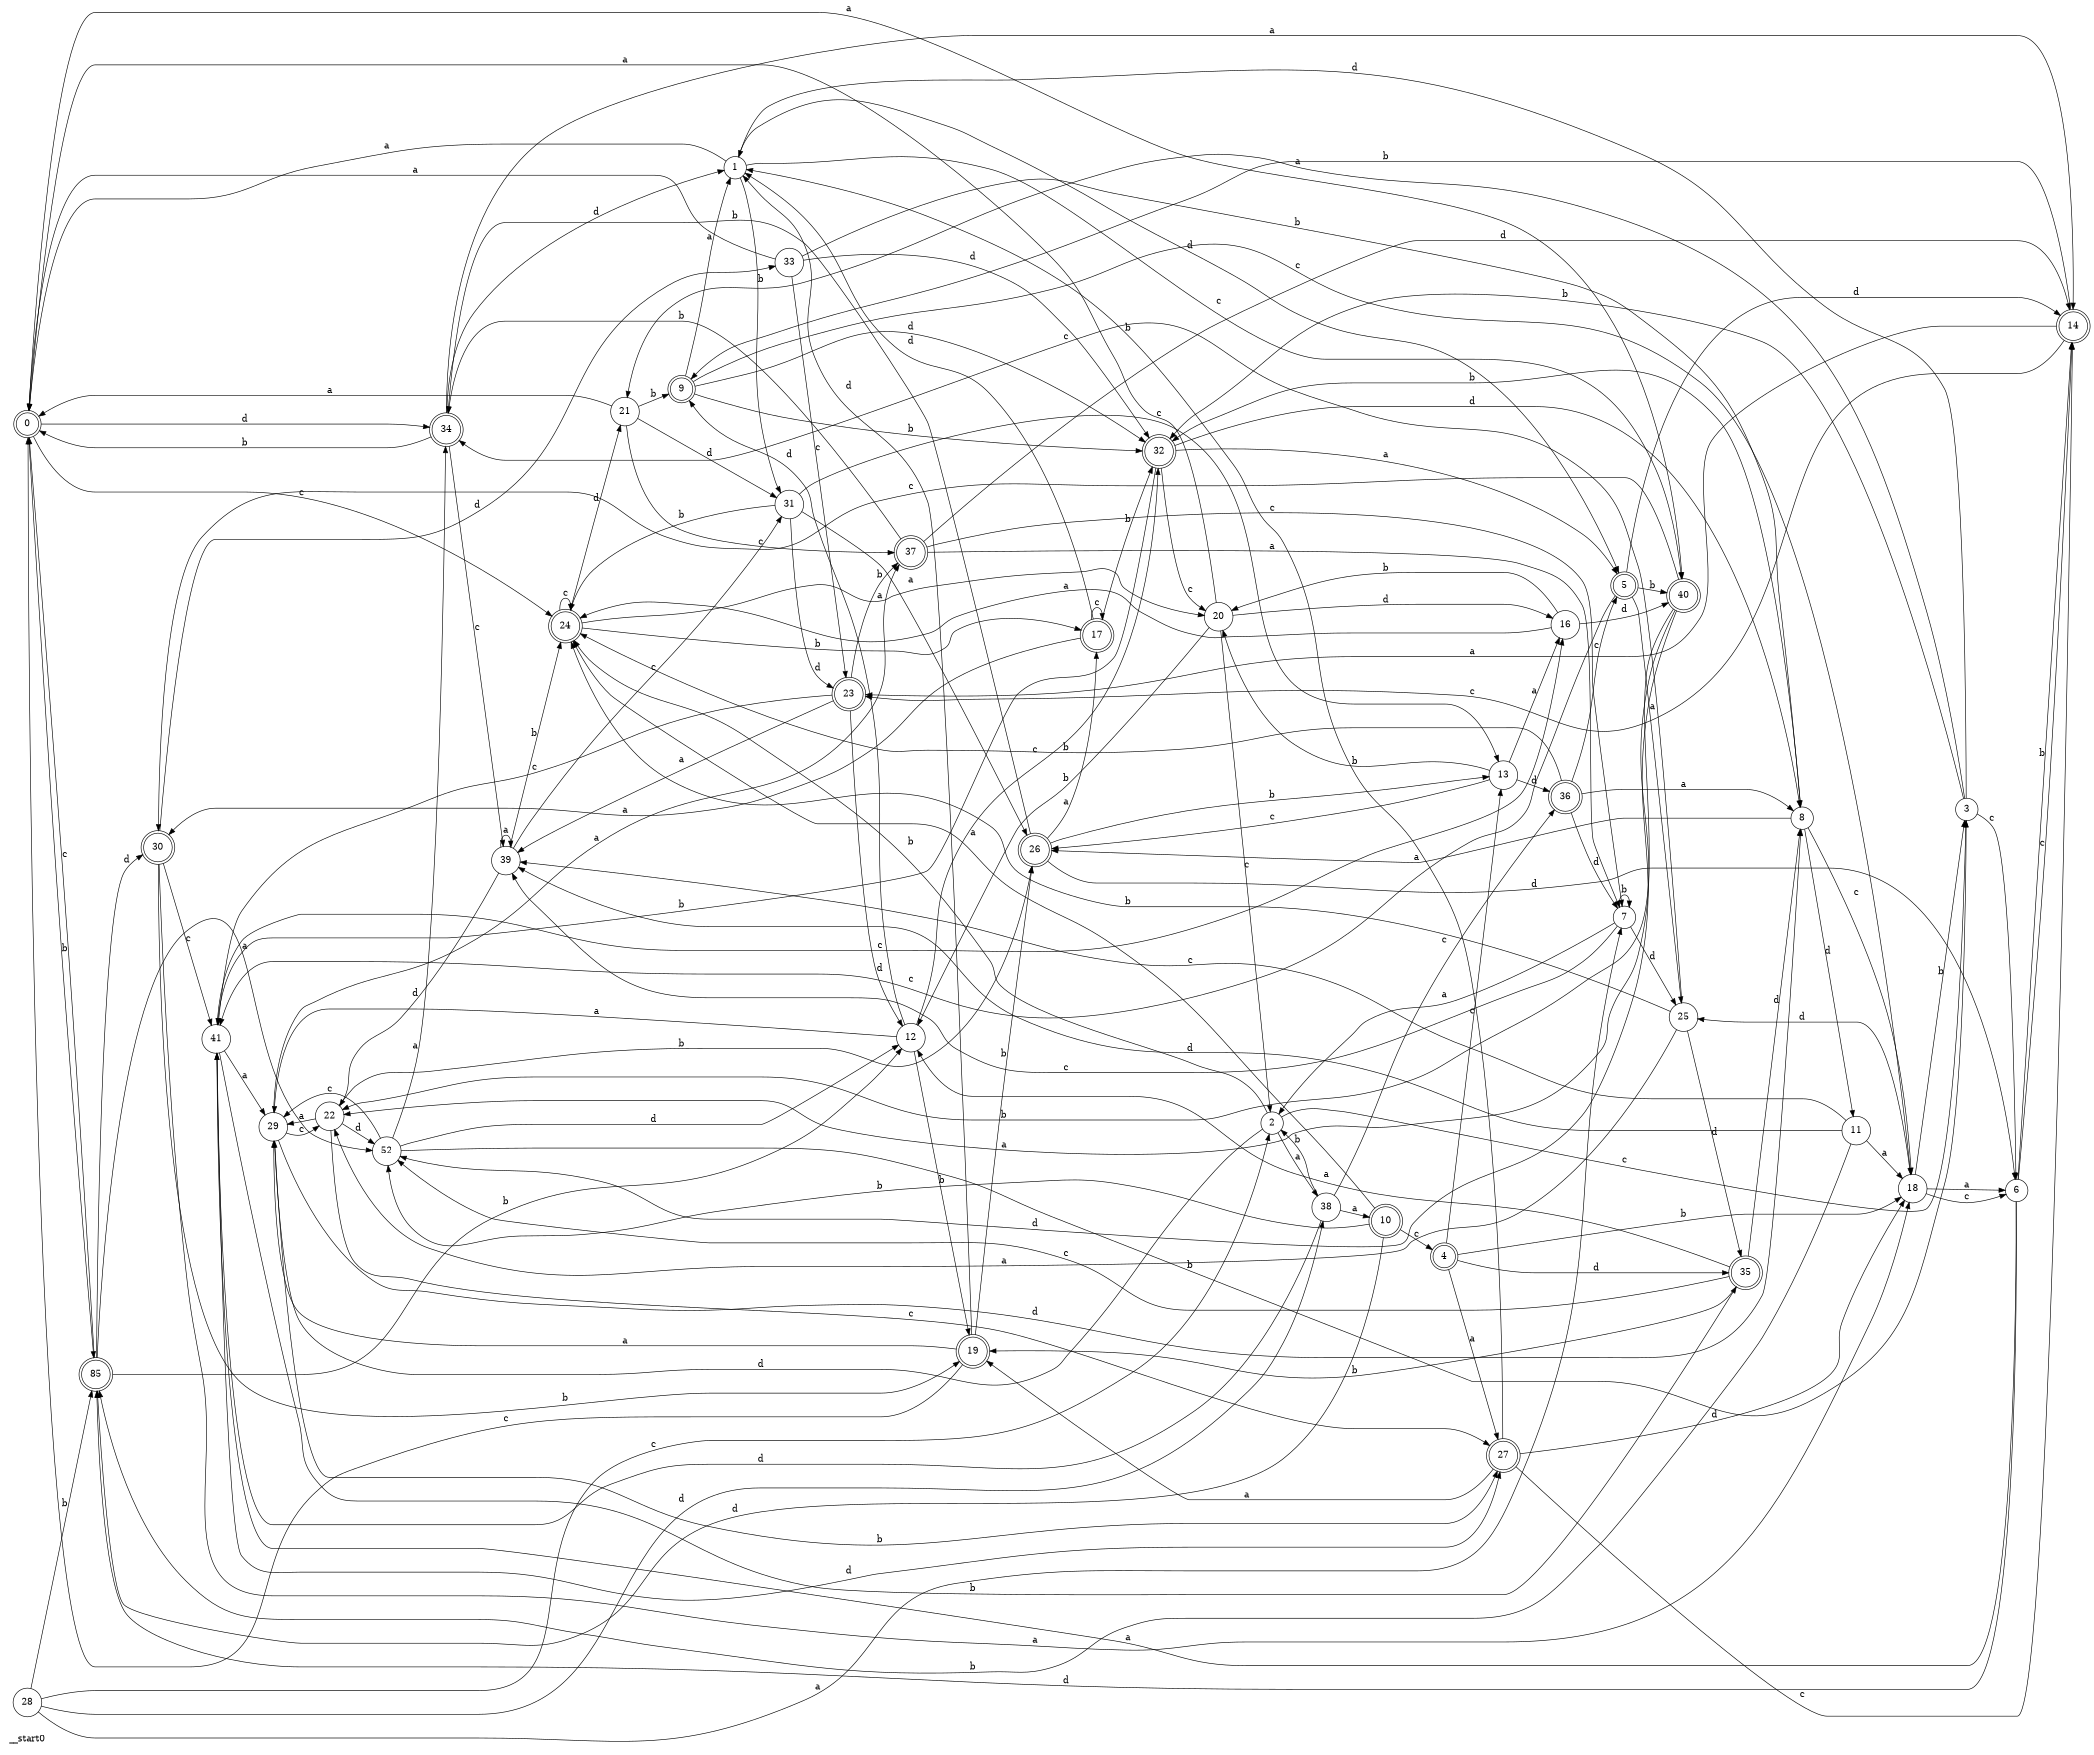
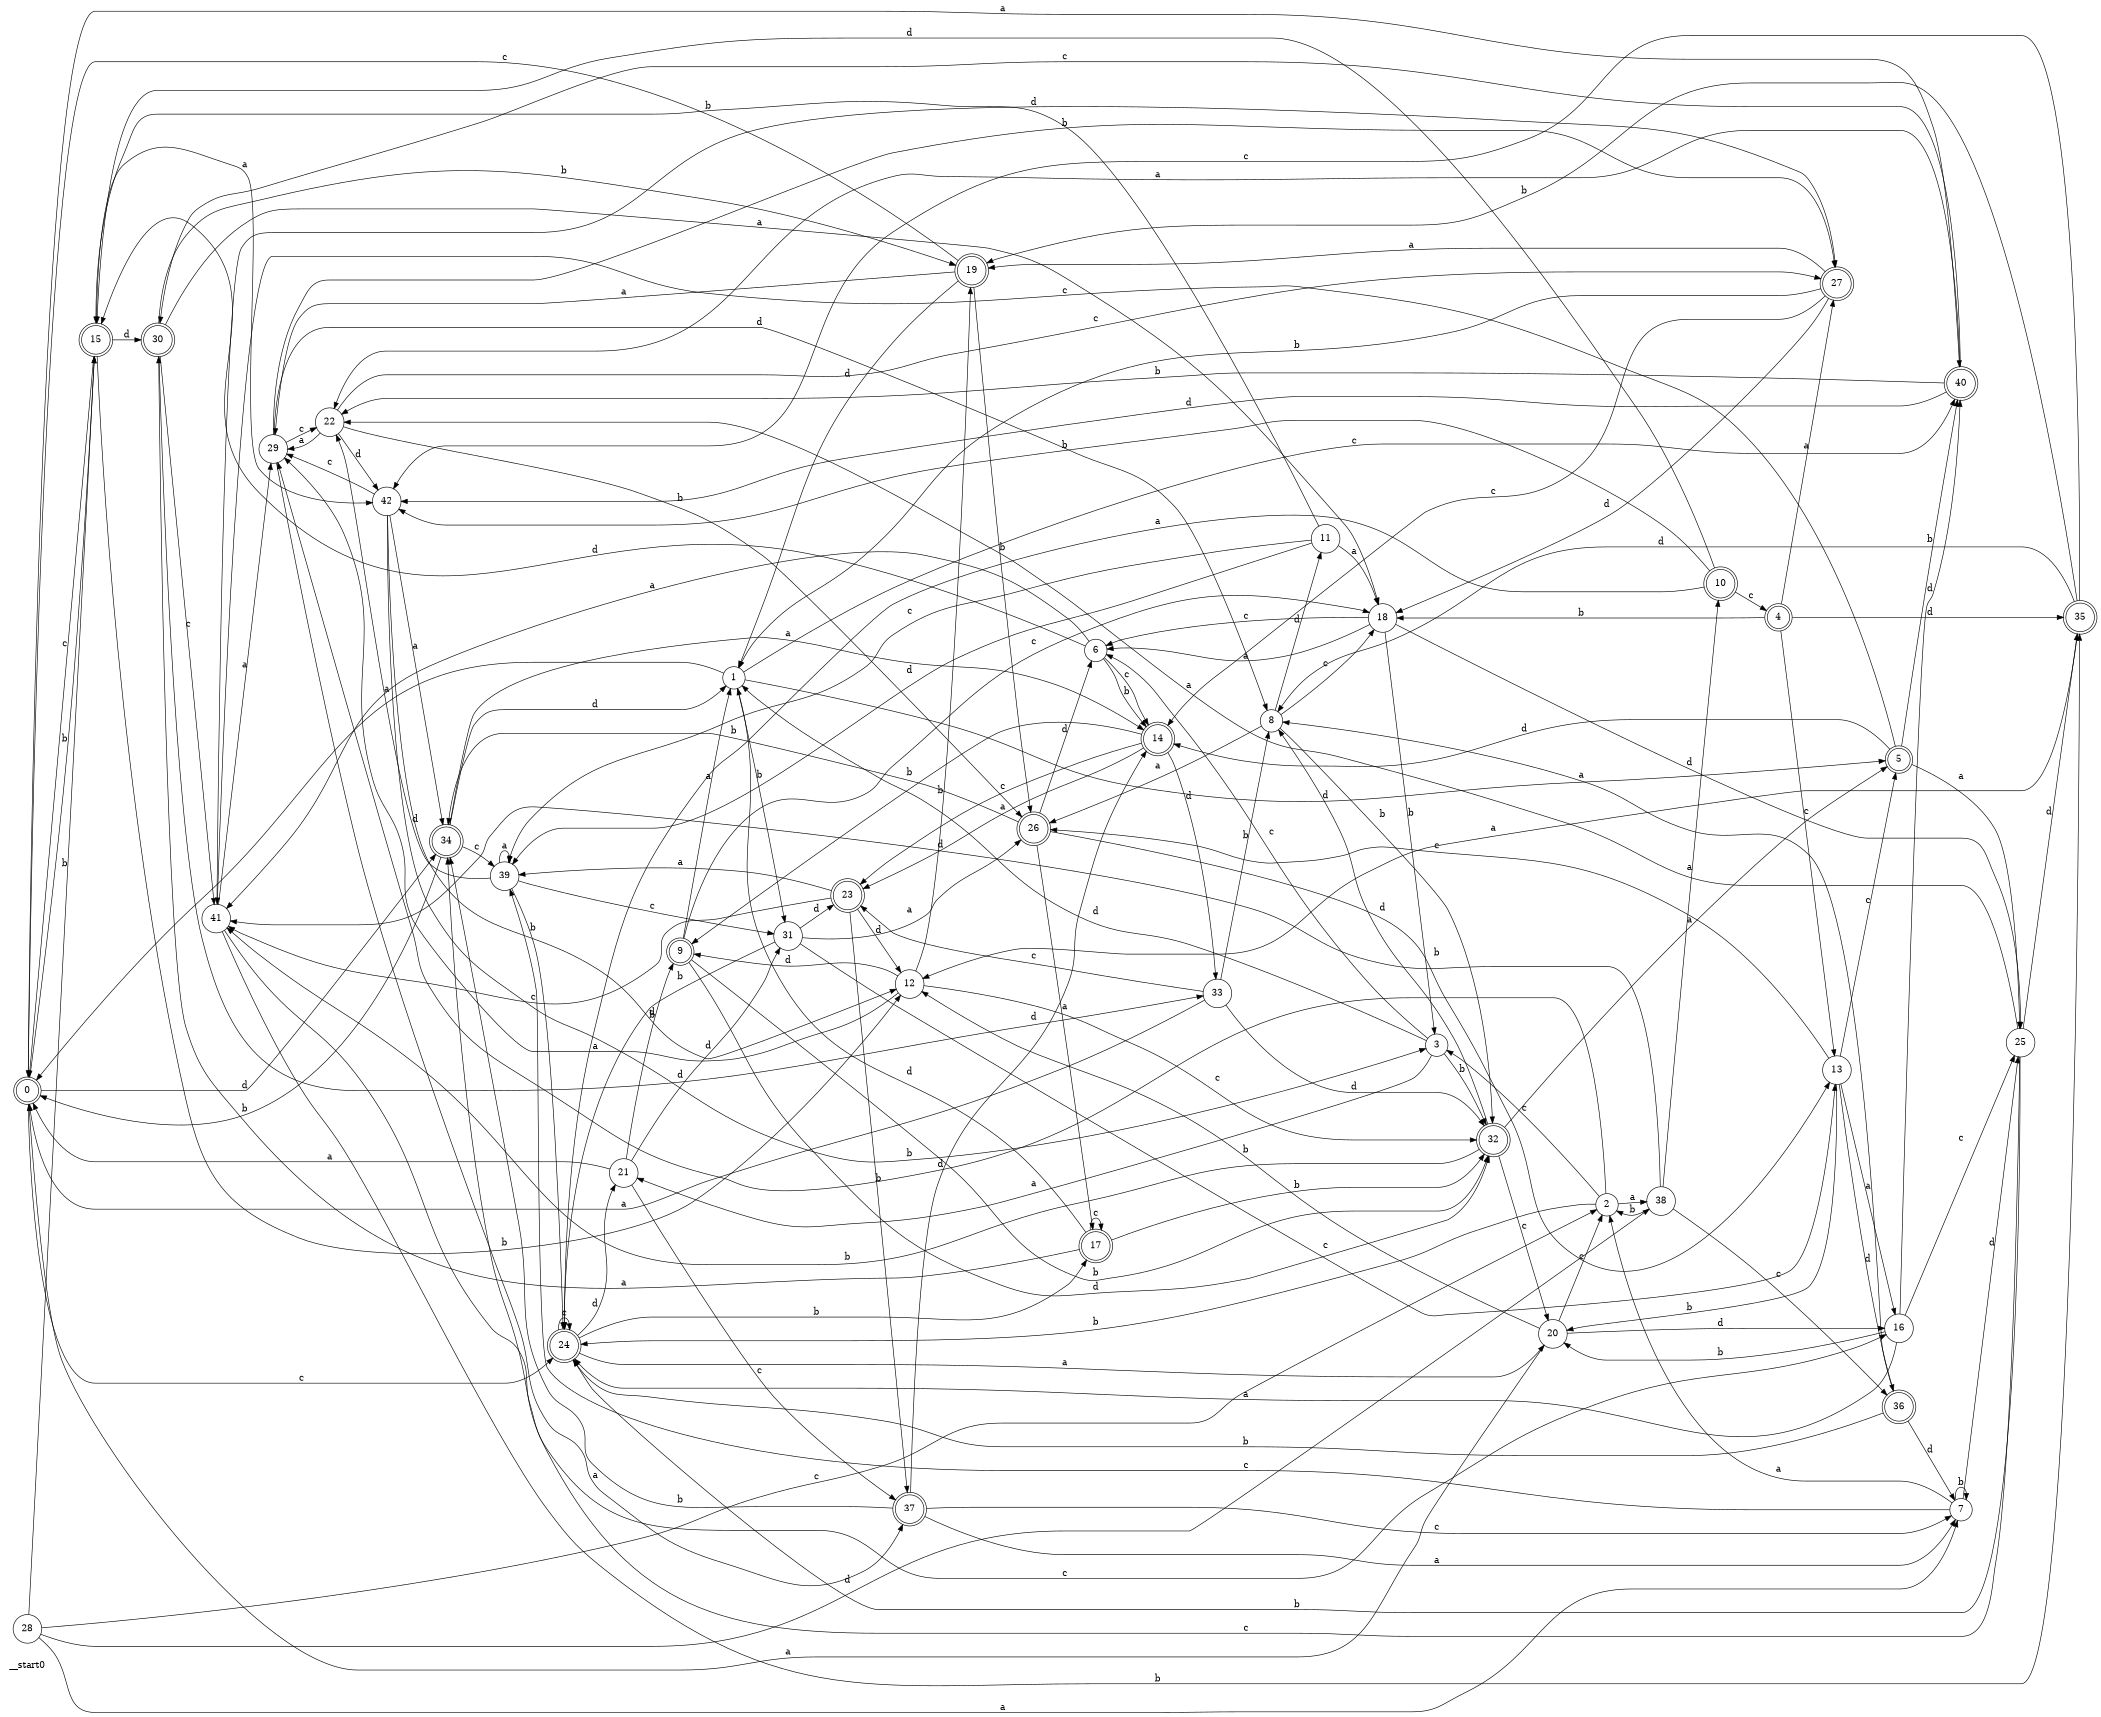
edge "36" -> "5": now "13" -> "5"
edge "14" -> "33": added, label "d"
node "52": label "52" -> "42"
edge "16" -> "25": added, label "c"
node "85": label "85" -> "15"
